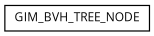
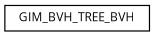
node "GIM_BVH_TREE_NODE": label "GIM_BVH_TREE_NODE" -> "GIM_BVH_TREE_BVH"
